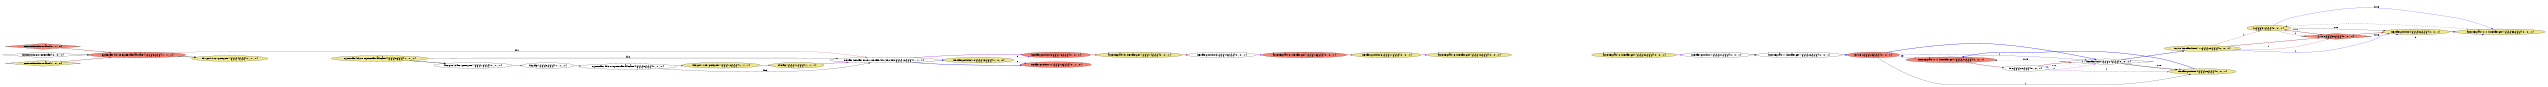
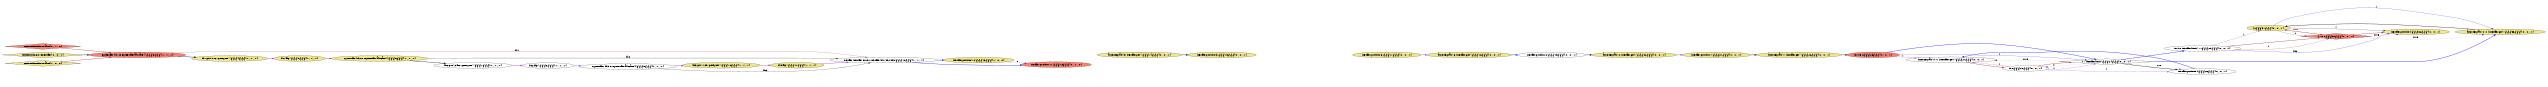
edge "i--@@@31@@@['0', '0', '1']" -> "assertEquals('0' + i,ioBuffer.get())@@@33@@@['0', '0', '1']": label "true" -> "i"
edge "assertEquals('0' + i,ioBuffer.get())@@@33@@@['0', '0', '1']" -> "i--@@@31@@@['0', '0', '1']": style dashed -> bold
edge "i--@@@31@@@['0', '0', '1']" -> "ioBuffer.position(i)@@@32@@@['0', '0', '1']": label "true" -> "i"
edge "ioBuffer.position(i)@@@32@@@['0', '0', '1']" -> "assertEquals('0' + i,ioBuffer.get())@@@33@@@['0', '0', '1']": now "i < ioBuffer.limit()@@@24@@@['0', '0', '1']" -> "assertEquals('0' + i,ioBuffer.get())@@@33@@@['0', '0', '1']"
edge "i >= 0@@@30@@@['0', '0', '1']" -> "assertEquals('0' + i,ioBuffer.get())@@@33@@@['0', '0', '1']": label "0" -> "true"
node "int i = ioBuffer.limit() - 1@@@29@@@['0', '0', '1']": fillcolor khaki -> white
edge "int i = ioBuffer.limit() - 1@@@29@@@['0', '0', '1']" -> "ioBuffer.position(i)@@@32@@@['0', '0', '1']": label "i" -> "bb2"
node "testPositionCurrentBuffer['0', '0', '1']": fillcolor white -> khaki
node "ioBuffer.position(5)@@@13@@@['0', '0', '1']": removed
edge "assertEquals('5',ioBuffer.get())@@@14@@@['0', '0', '1']" -> "ioBuffer.position(3)@@@15@@@['0', '0', '1']": color brown -> black
node "ioBuffer.position(3)@@@15@@@['0', '0', '1']": fillcolor white -> khaki
node "assertEquals('3',ioBuffer.get())@@@16@@@['0', '0', '1']": removed
node "ioBuffer.position(2)@@@19@@@['0', '0', '1']": added
node "ioBuffer.position(7)@@@21@@@['0', '0', '1']": fillcolor white -> khaki
node "assertEquals('7',ioBuffer.get())@@@22@@@['0', '0', '1']": fillcolor white -> khaki
edge "assertEquals('7',ioBuffer.get())@@@22@@@['0', '0', '1']" -> "int i = 0@@@23@@@['0', '0', '1']": color blue -> black
edge "int i = 0@@@23@@@['0', '0', '1']" -> "assertEquals('0' + i,ioBuffer.get())@@@27@@@['0', '0', '1']": label "bb1" -> "i"
node "bb1.flip()@@@5@@@['1', '1', '1']": added
node "assertEquals('0' + i,ioBuffer.get())@@@27@@@['0', '0', '1']": fillcolor salmon -> white
edge "i++@@@25@@@['0', '0', '1']" -> "assertEquals('0' + i,ioBuffer.get())@@@27@@@['0', '0', '1']": added, label "i"
edge "i < ioBuffer.limit()@@@24@@@['0', '0', '1']" -> "i++@@@25@@@['0', '0', '1']": label "true" -> "0"
node "ioBuffer.position(i)@@@26@@@['0', '0', '1']": fillcolor khaki -> white
edge "int i = 0@@@23@@@['0', '0', '1']" -> "ioBuffer.position(i)@@@26@@@['0', '0', '1']": removed, label "i"
